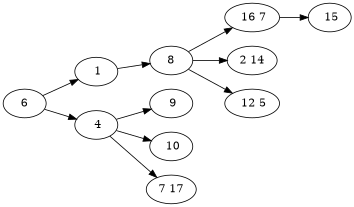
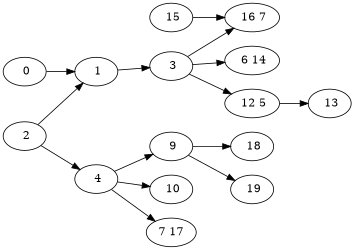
edge "16 7" -> "15": reversed
node "8": label "8" -> "3"
node "2 14": label "2 14" -> "6 14"
node "0": added
node "6": label "6" -> "2"
node "13": added
node "18": added
node "19": added
